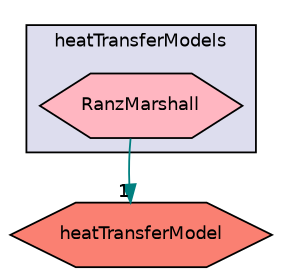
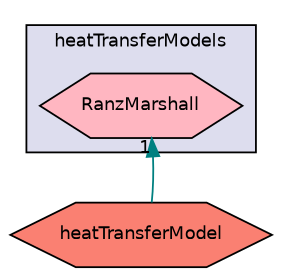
edge "RanzMarshall" -> "heatTransferModel": reversed
